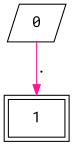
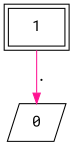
edge "0" -> "1": reversed
